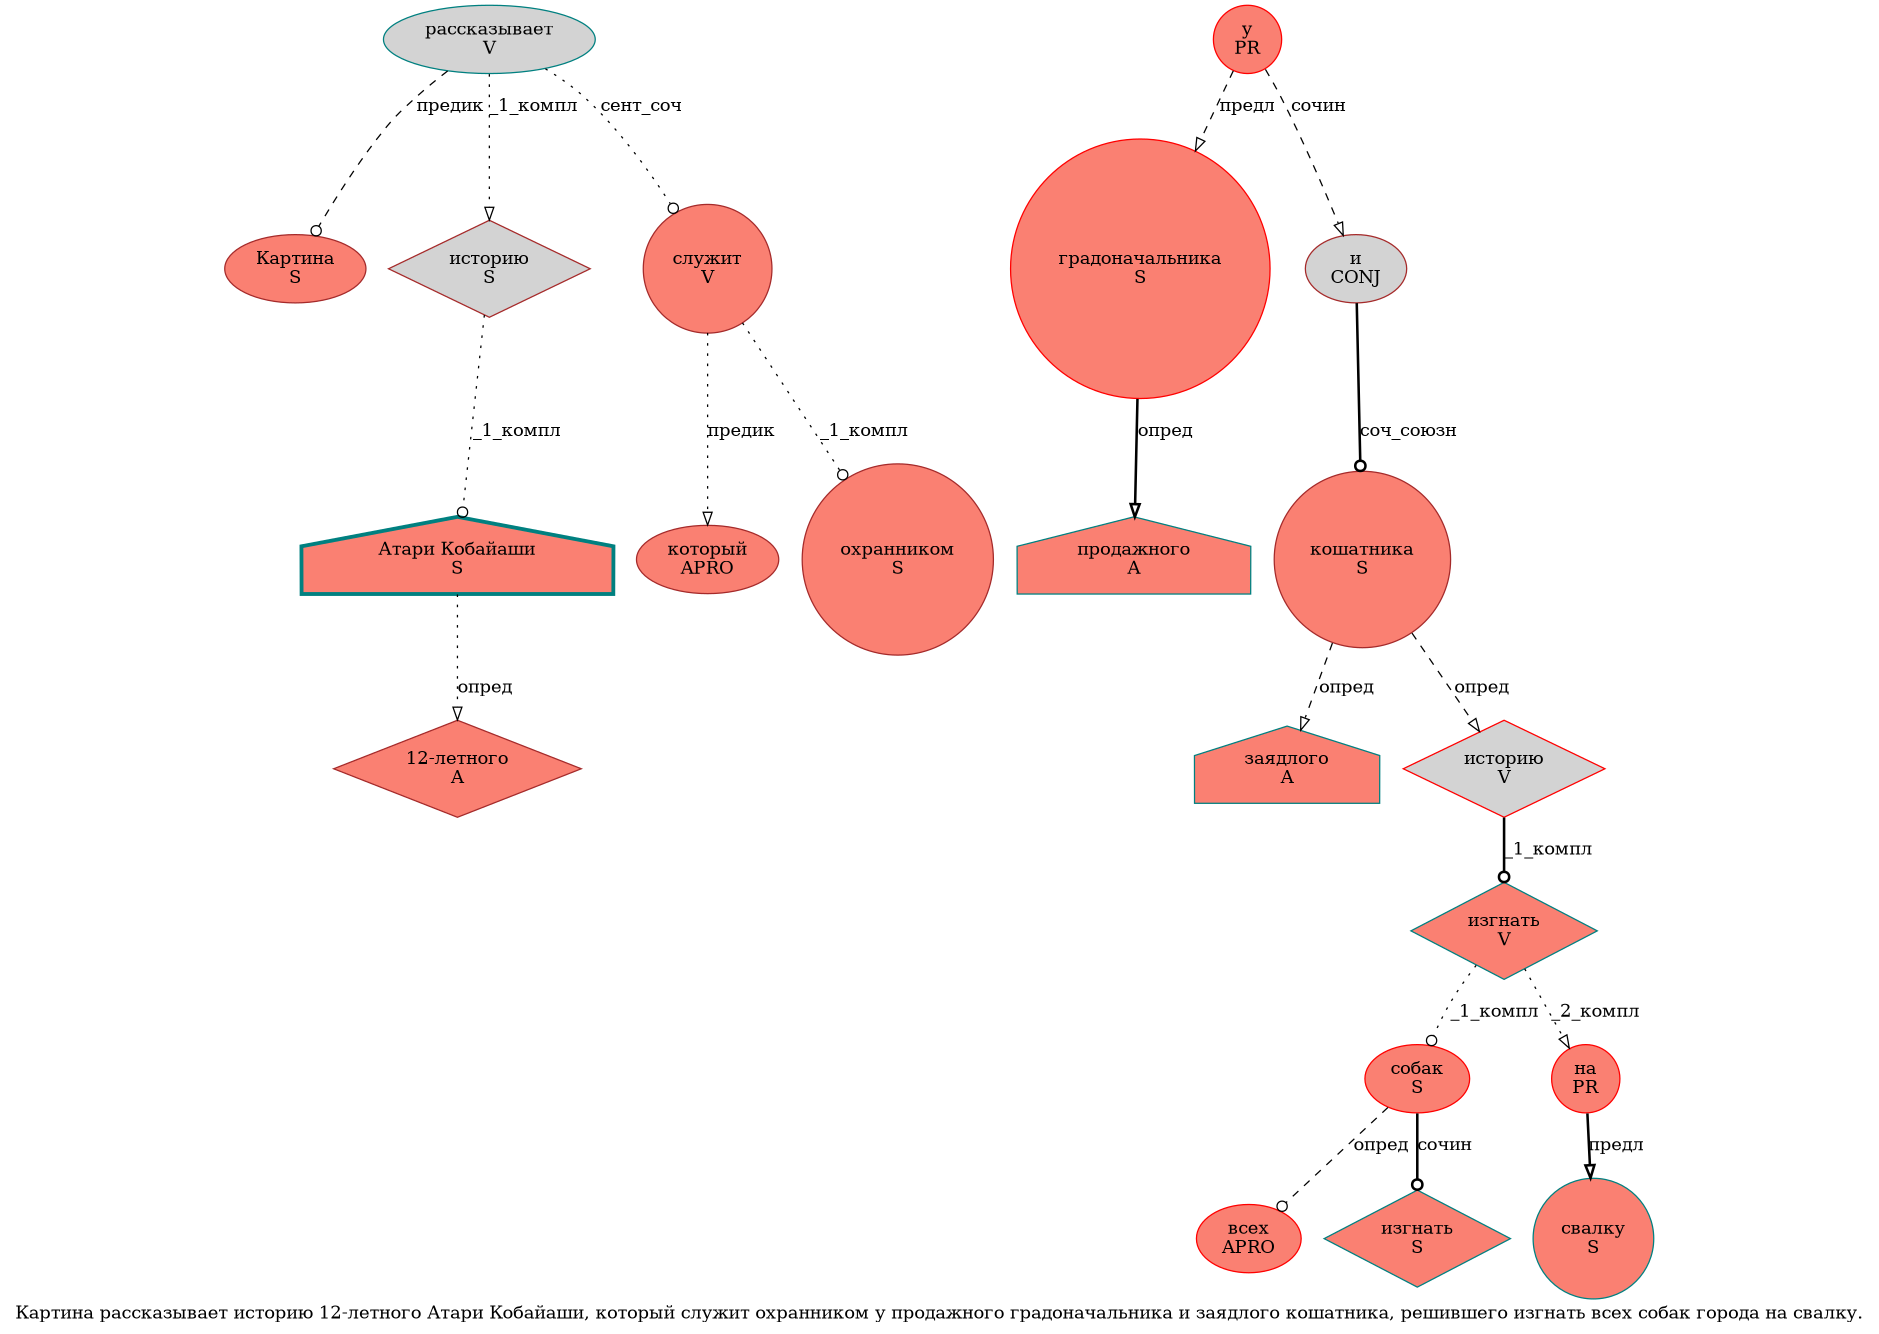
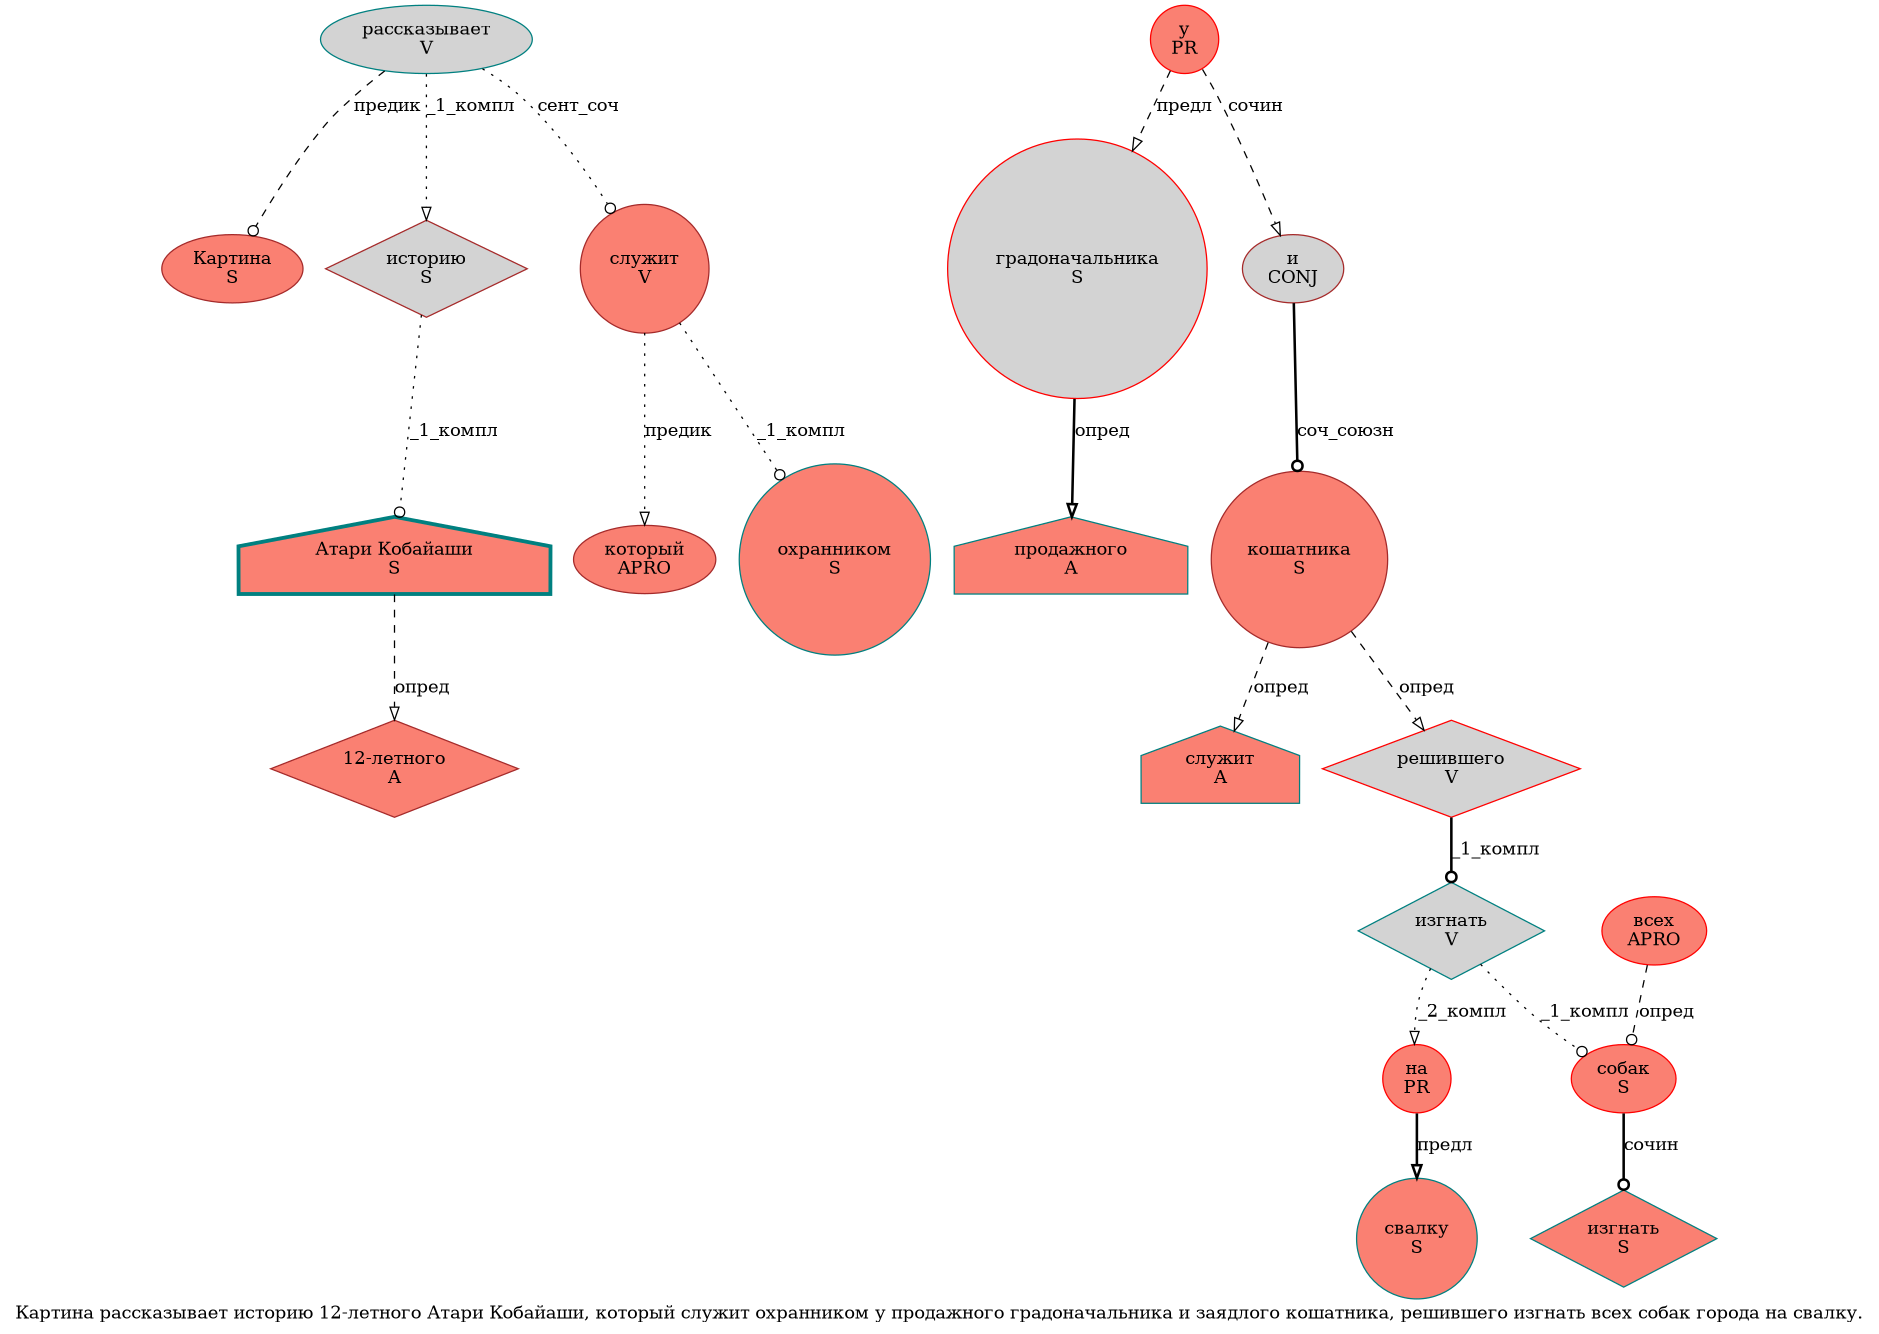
node "градоначальника S": fillcolor salmon -> lightgrey
node "охранником S": color brown -> teal
edge "Атари Кобайаши S" -> "12-летного A": style dotted -> dashed
node "заядлого A": label "заядлого A" -> "служит A"
node "историю V": label "историю V" -> "решившего V"
node "изгнать V": fillcolor salmon -> lightgrey
edge "собак S" -> "всех APRO": reversed
